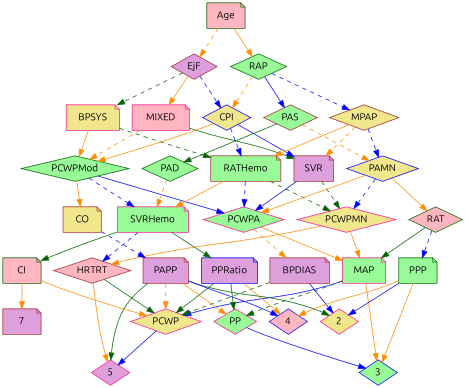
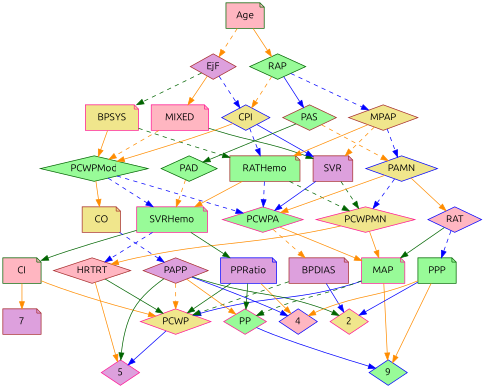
edge "PCWPMod" -> "PCWPA": style solid -> dashed
node "RAT": color darkgreen -> blue
node "PAPP": shape note -> diamond
node "3": label "3" -> "9"
